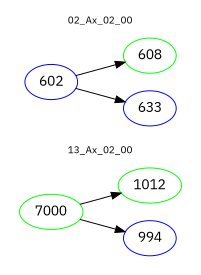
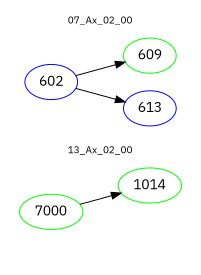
cluster "02_Ax_02_00": label "02_Ax_02_00" -> "07_Ax_02_00"
node "608": label "608" -> "609"
node "633": label "633" -> "613"
node "1012": label "1012" -> "1014"
node "994": removed
